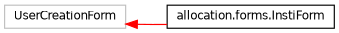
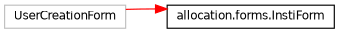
edge "allocation.forms.InstiForm" -> "UserCreationForm": reversed
